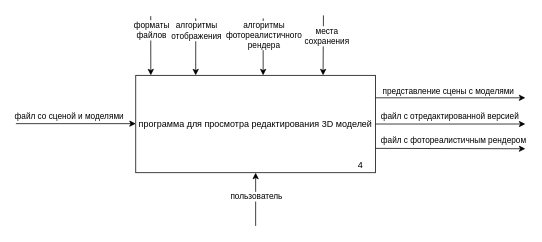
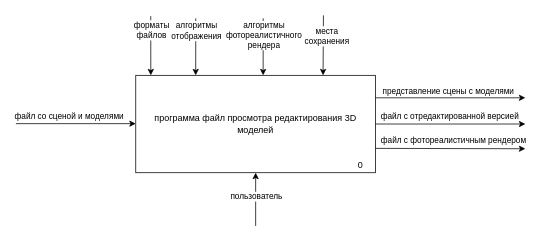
node "программа для просмотра редактирования 3D моделей": label "программа для просмотра редактирования 3D моделей" -> "программа файл просмотра редактирования 3D моделей"
node "4": label "4" -> "0"
